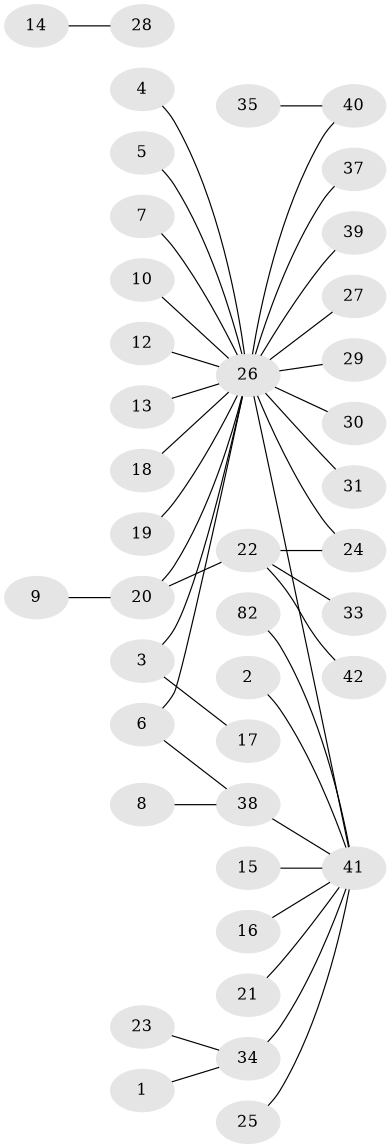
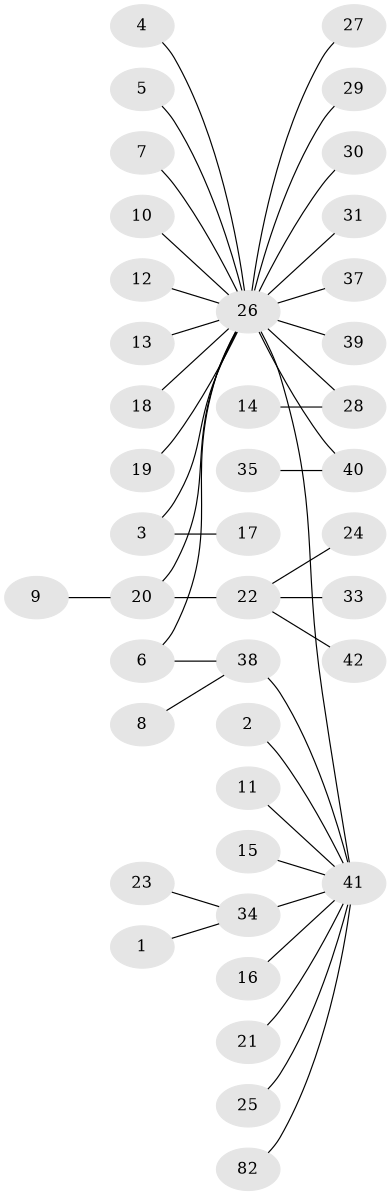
edge "26" -- "24": now "26" -- "28"
node "11": added
